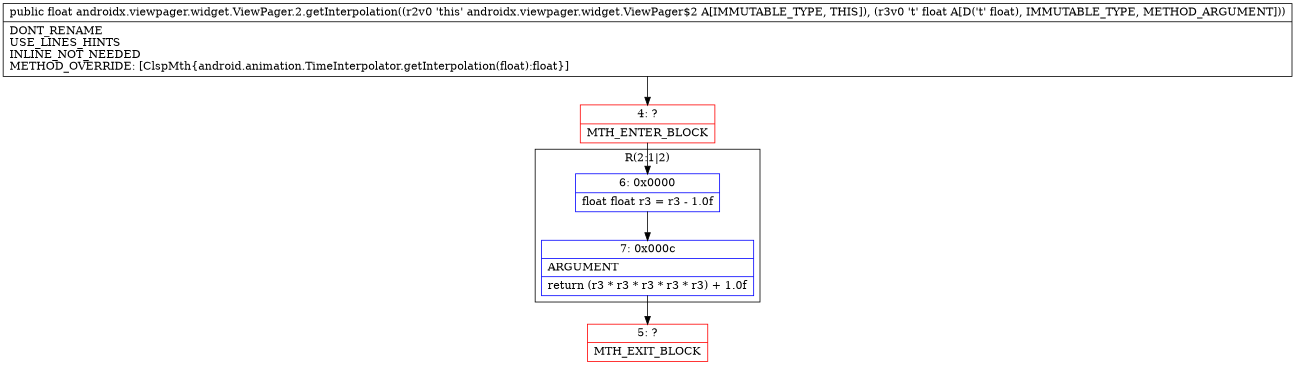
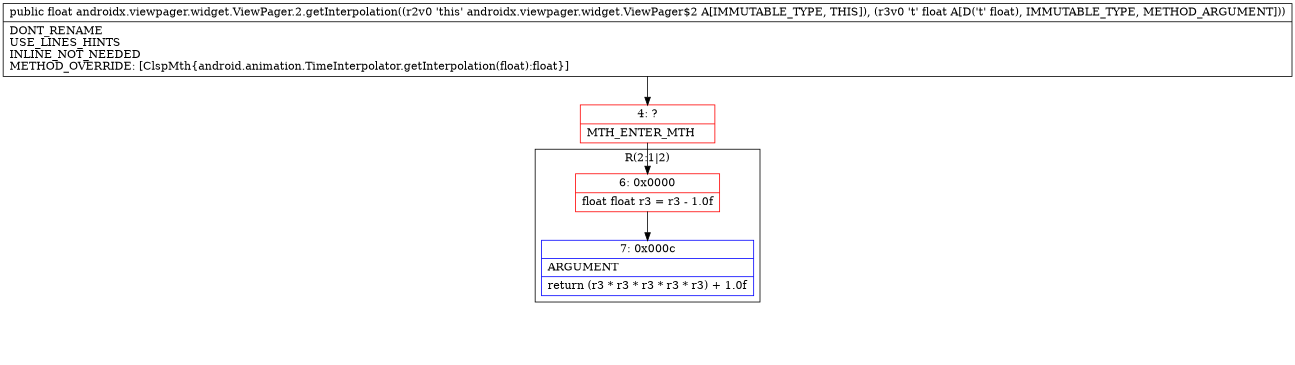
node "4: ?": text "MTH_ENTER_BLOCK" -> "MTH_ENTER_MTH"
node "6: 0x0000": color blue -> red
node "5: ?": removed
